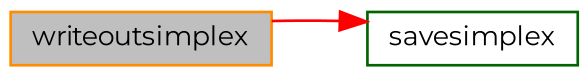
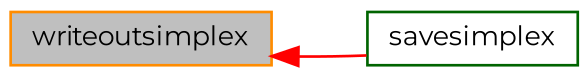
edge "writeoutsimplex" -> "savesimplex": reversed
